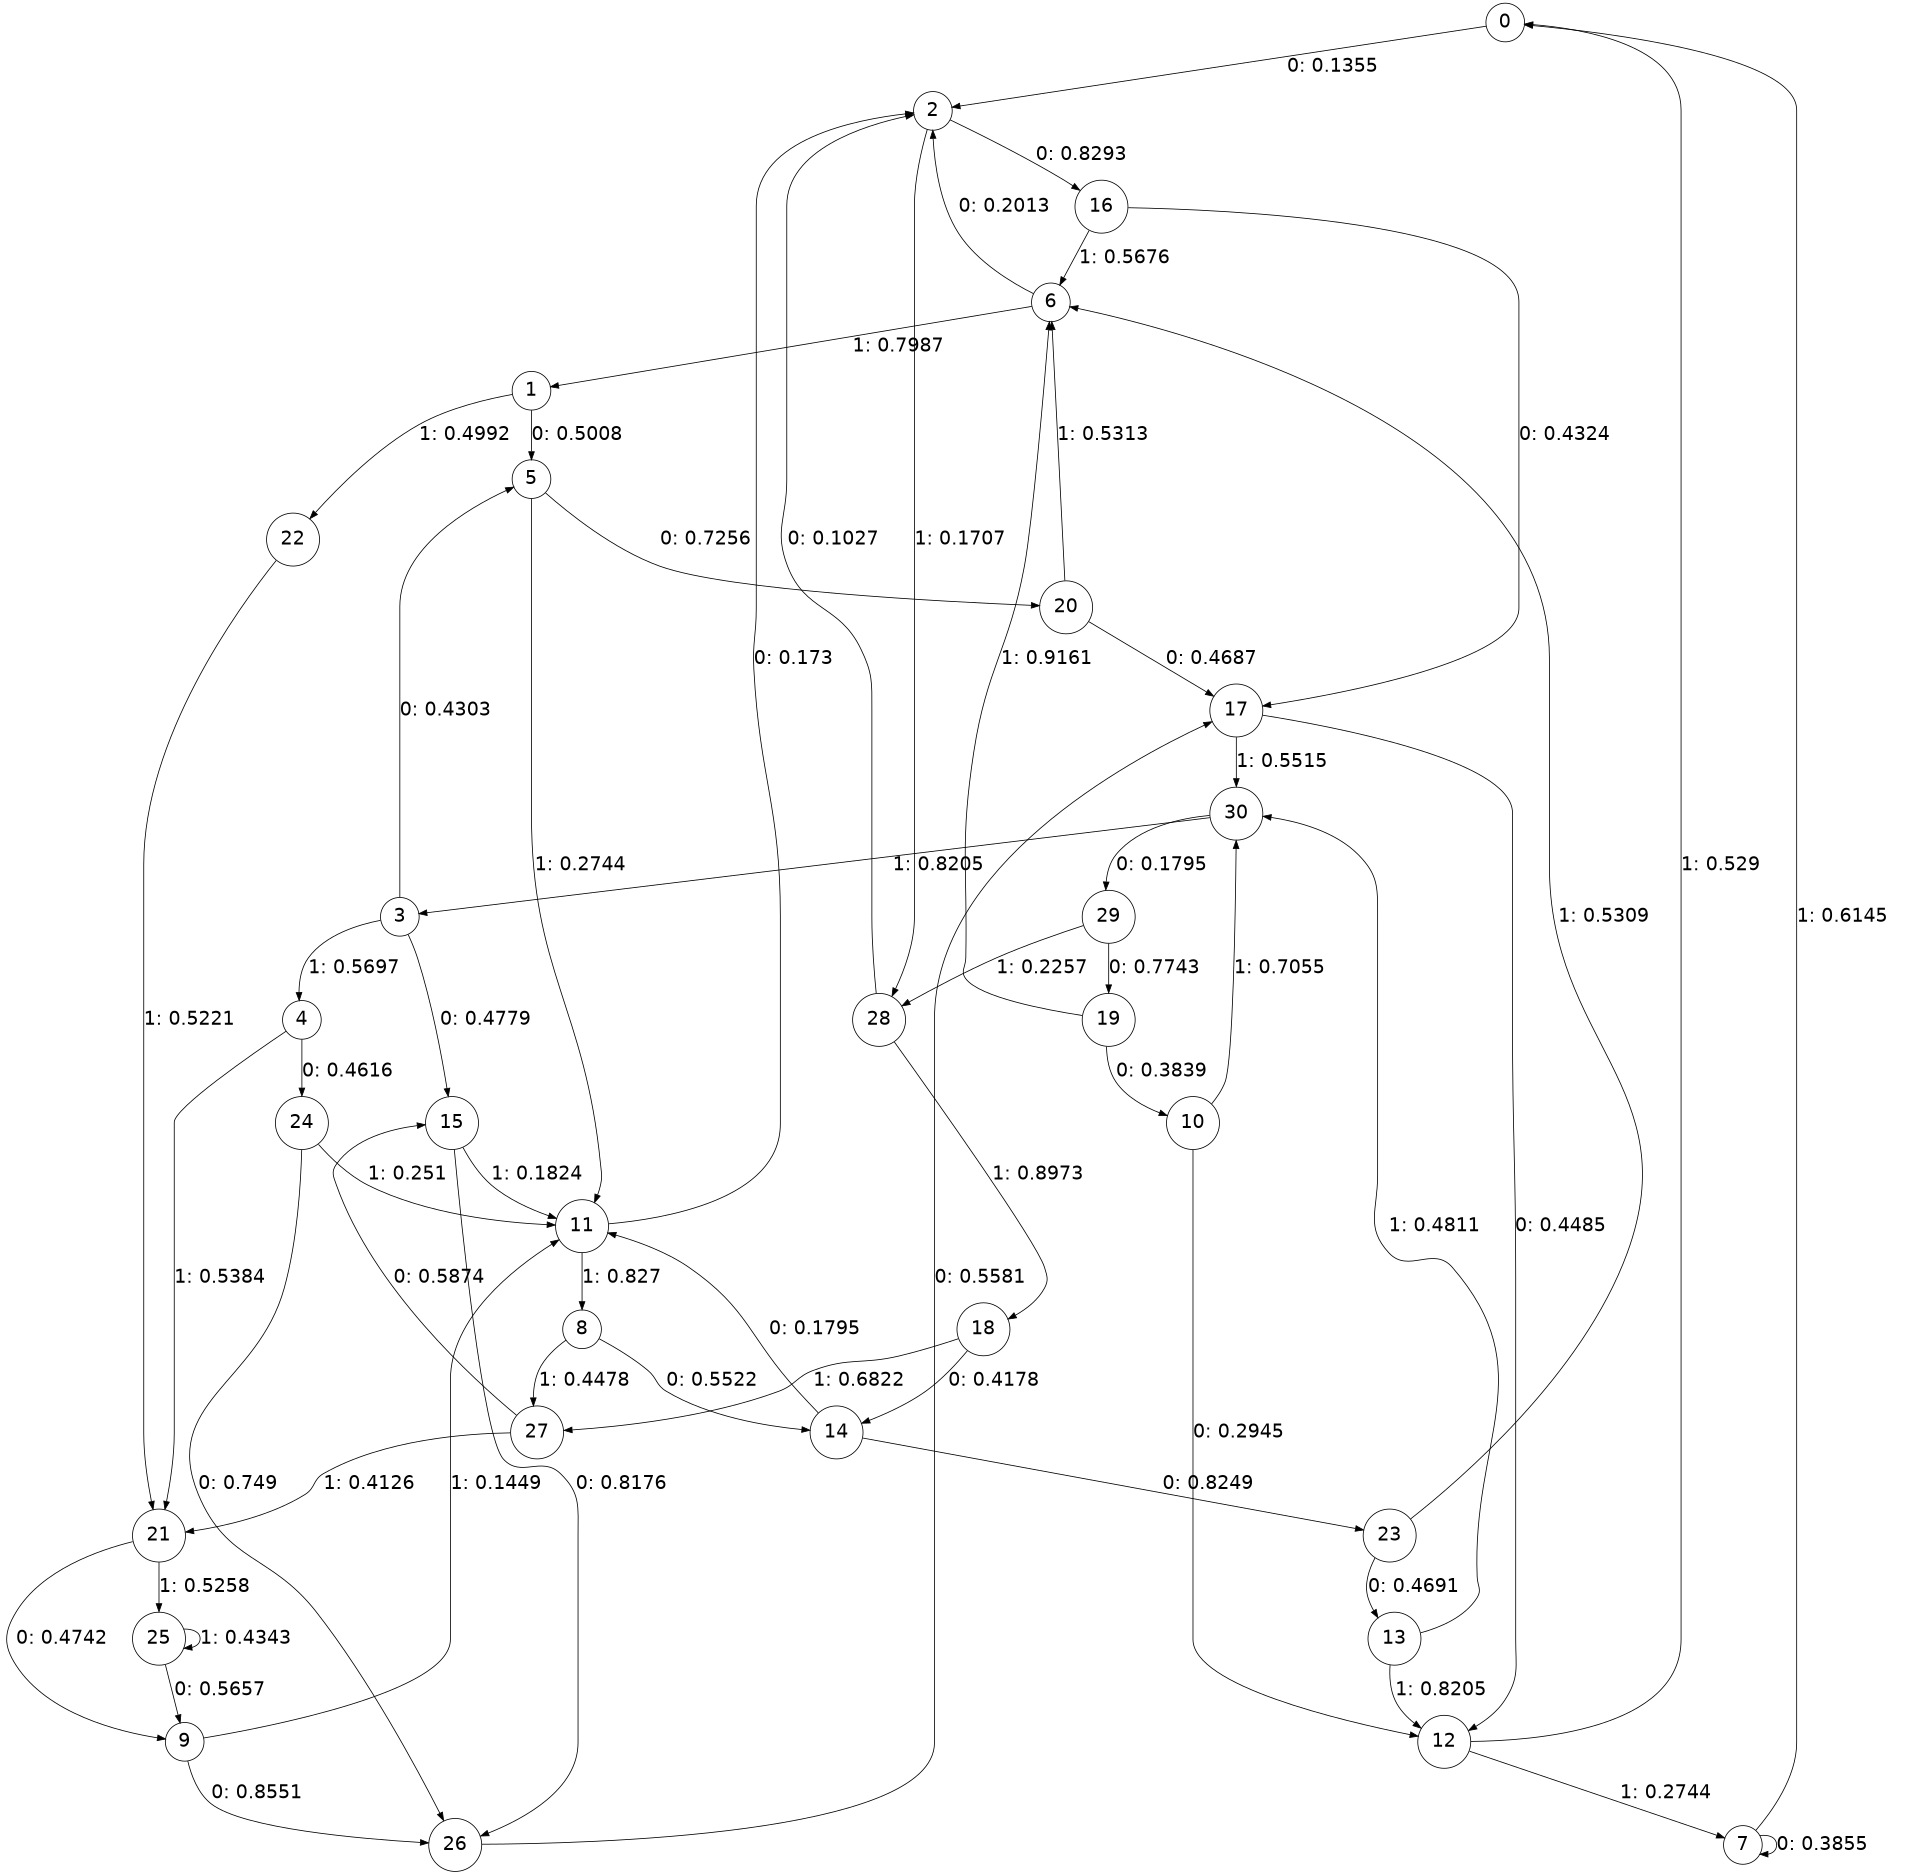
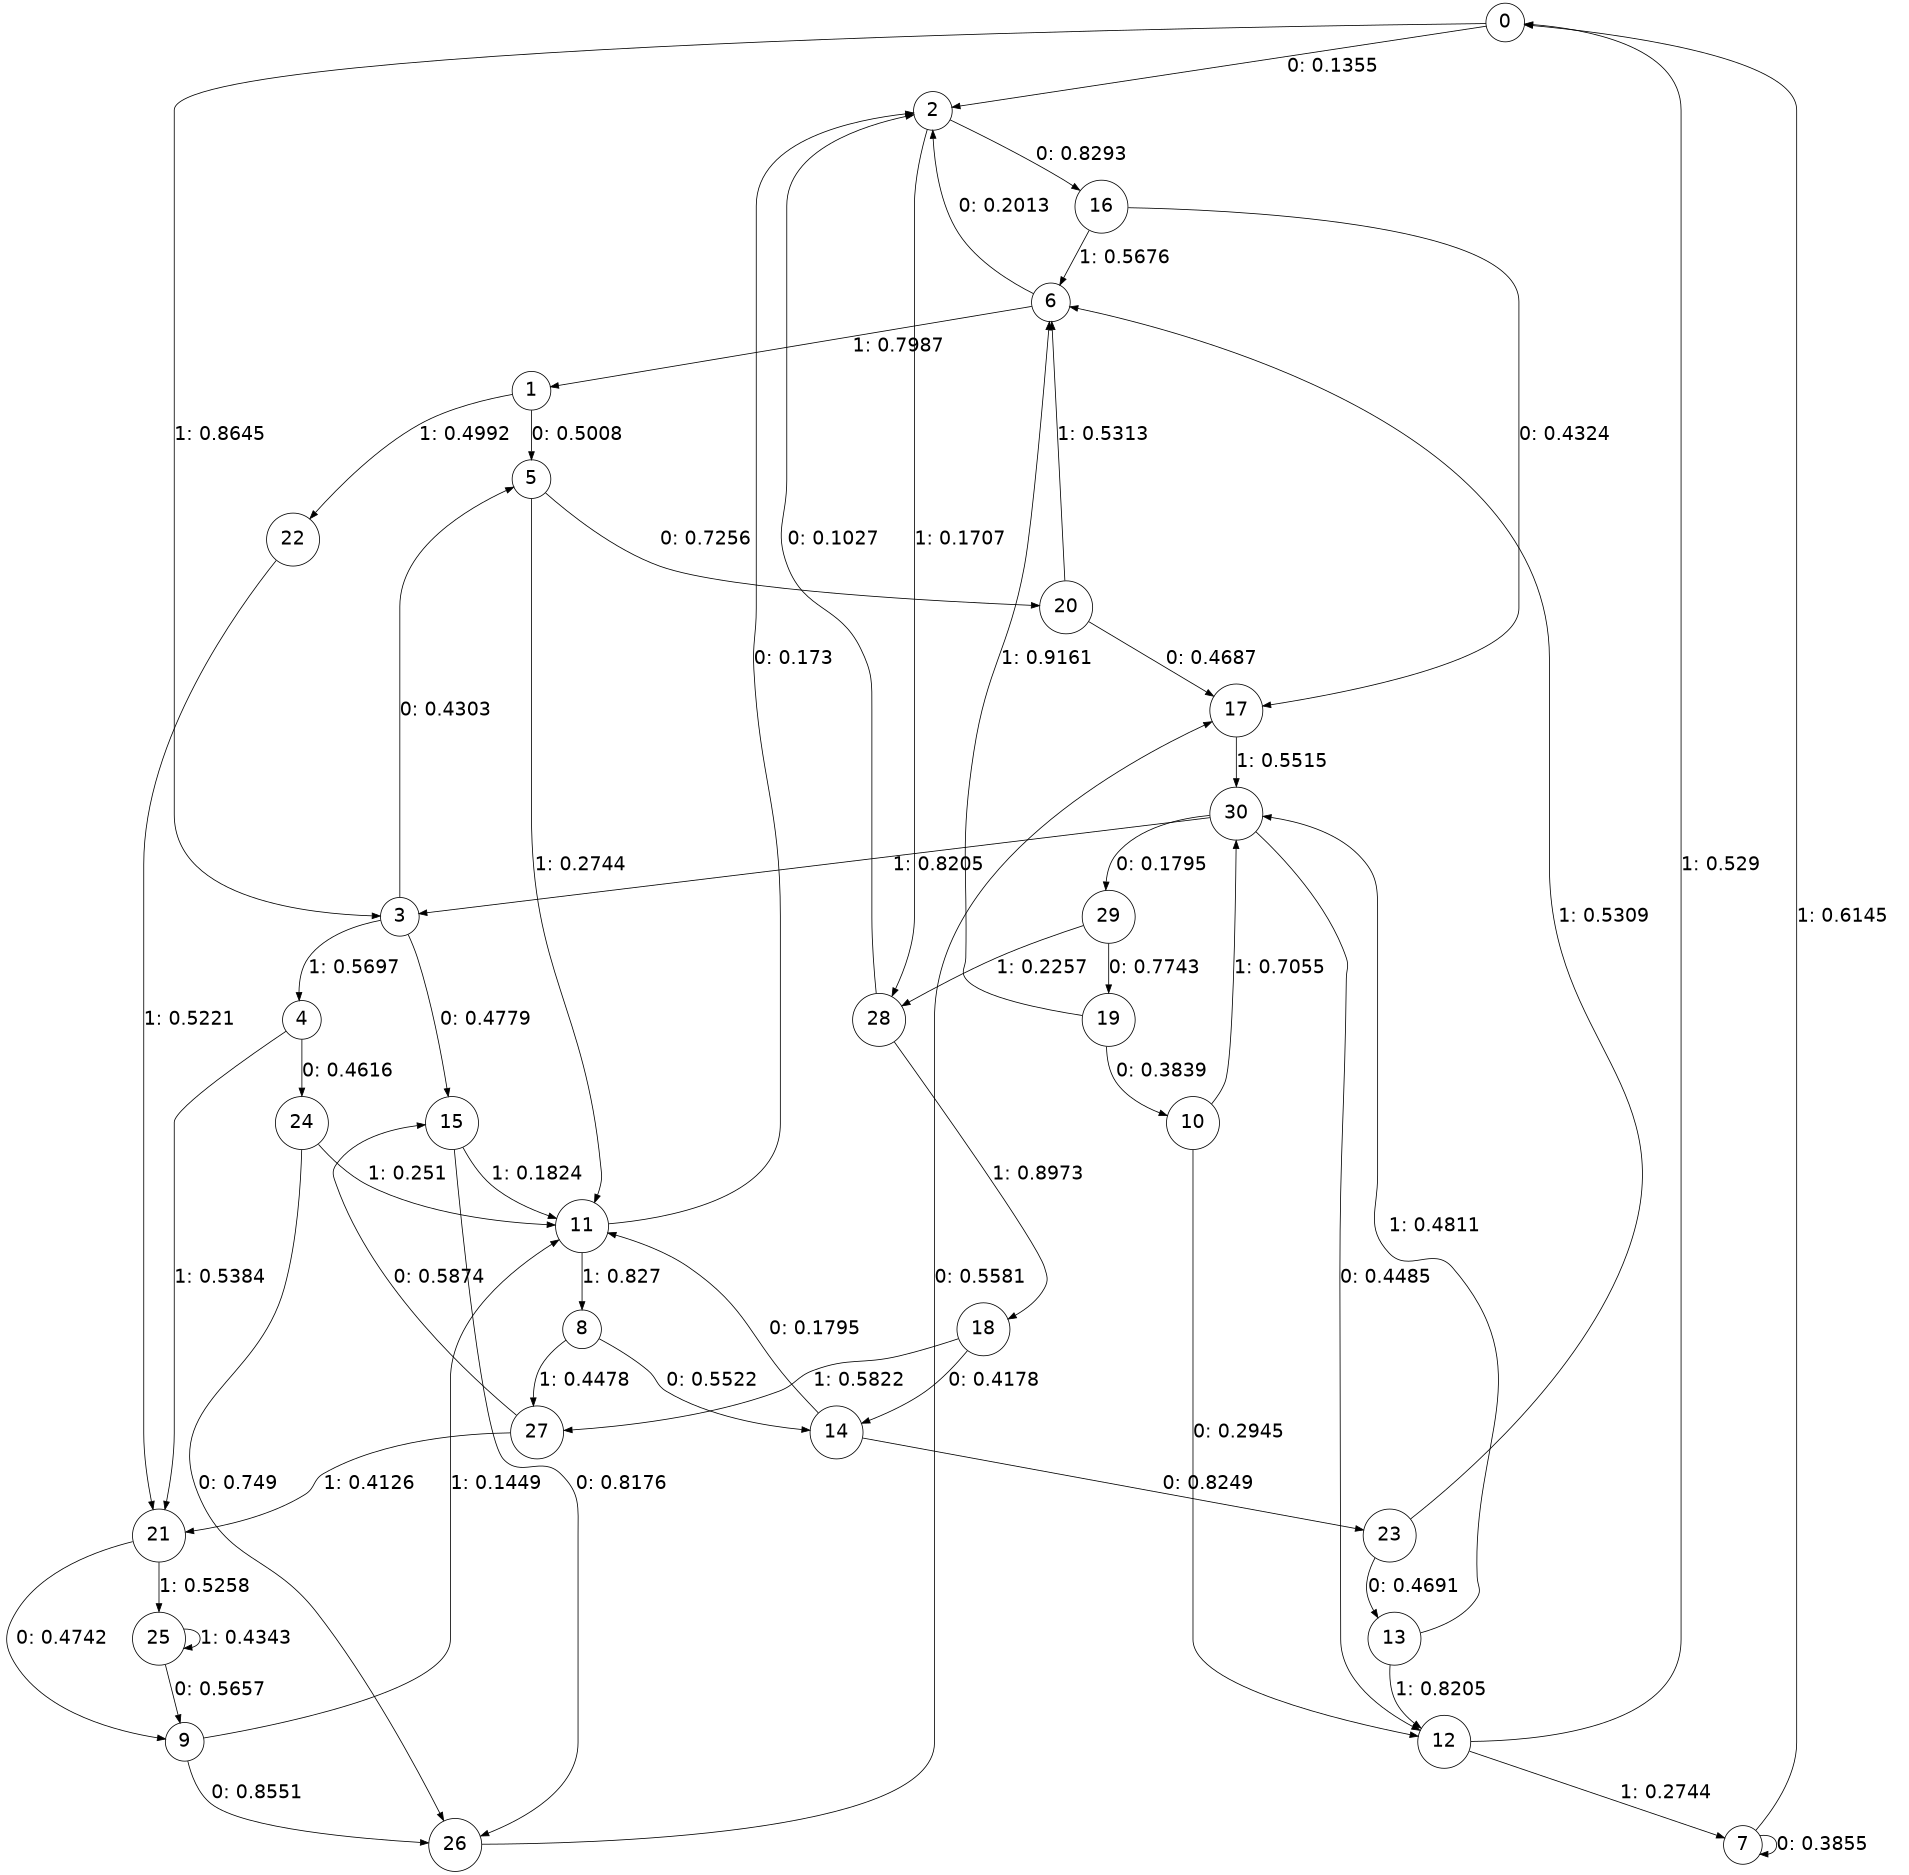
edge "0" -> "3": added, label "1: 0.8645"
edge "17" -> "12": now "30" -> "12"
edge "18" -> "27": label "1: 0.6822   " -> "1: 0.5822   "
